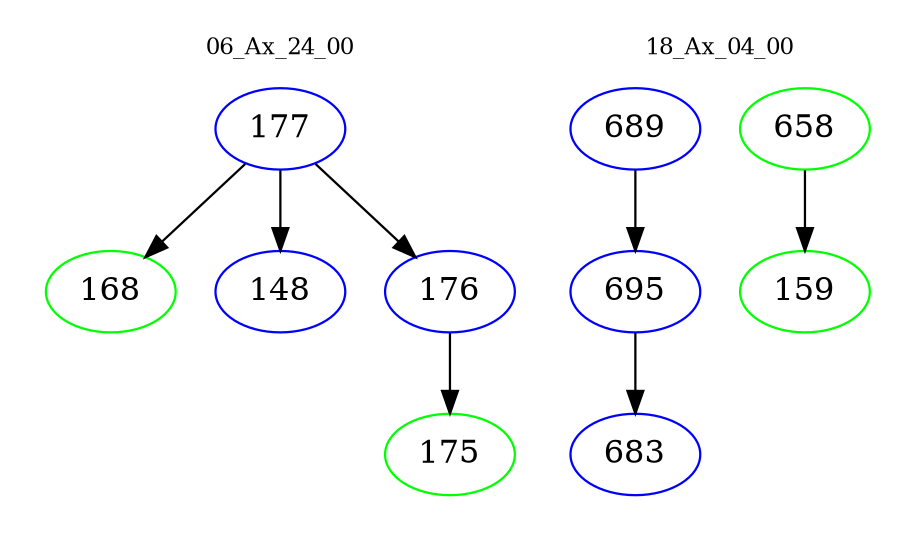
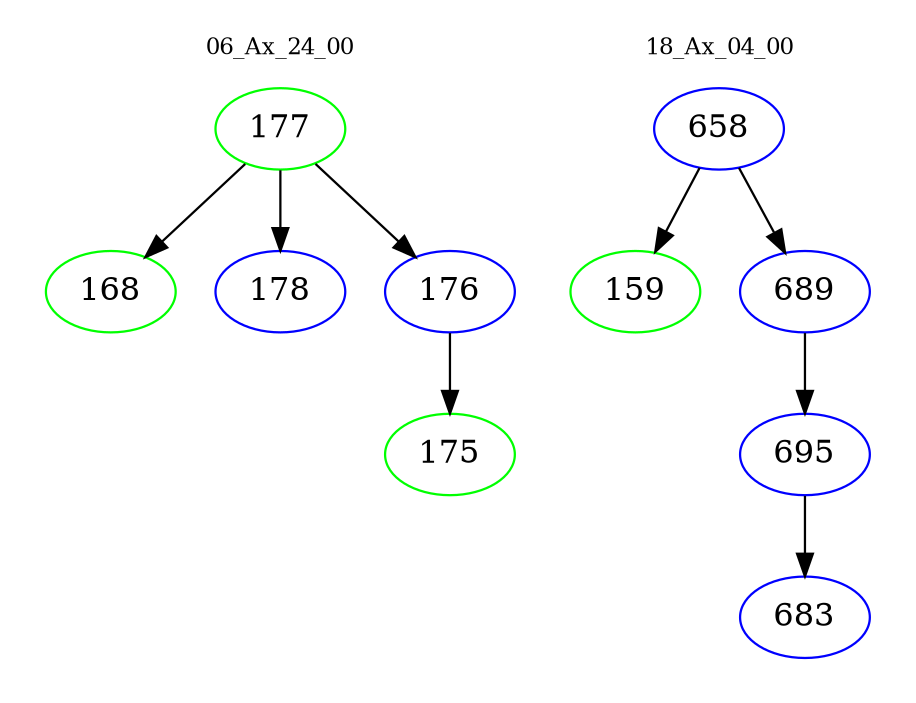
node "177": color blue -> green
node "658": color green -> blue
edge "658" -> "689": added
node "148": label "148" -> "178"
